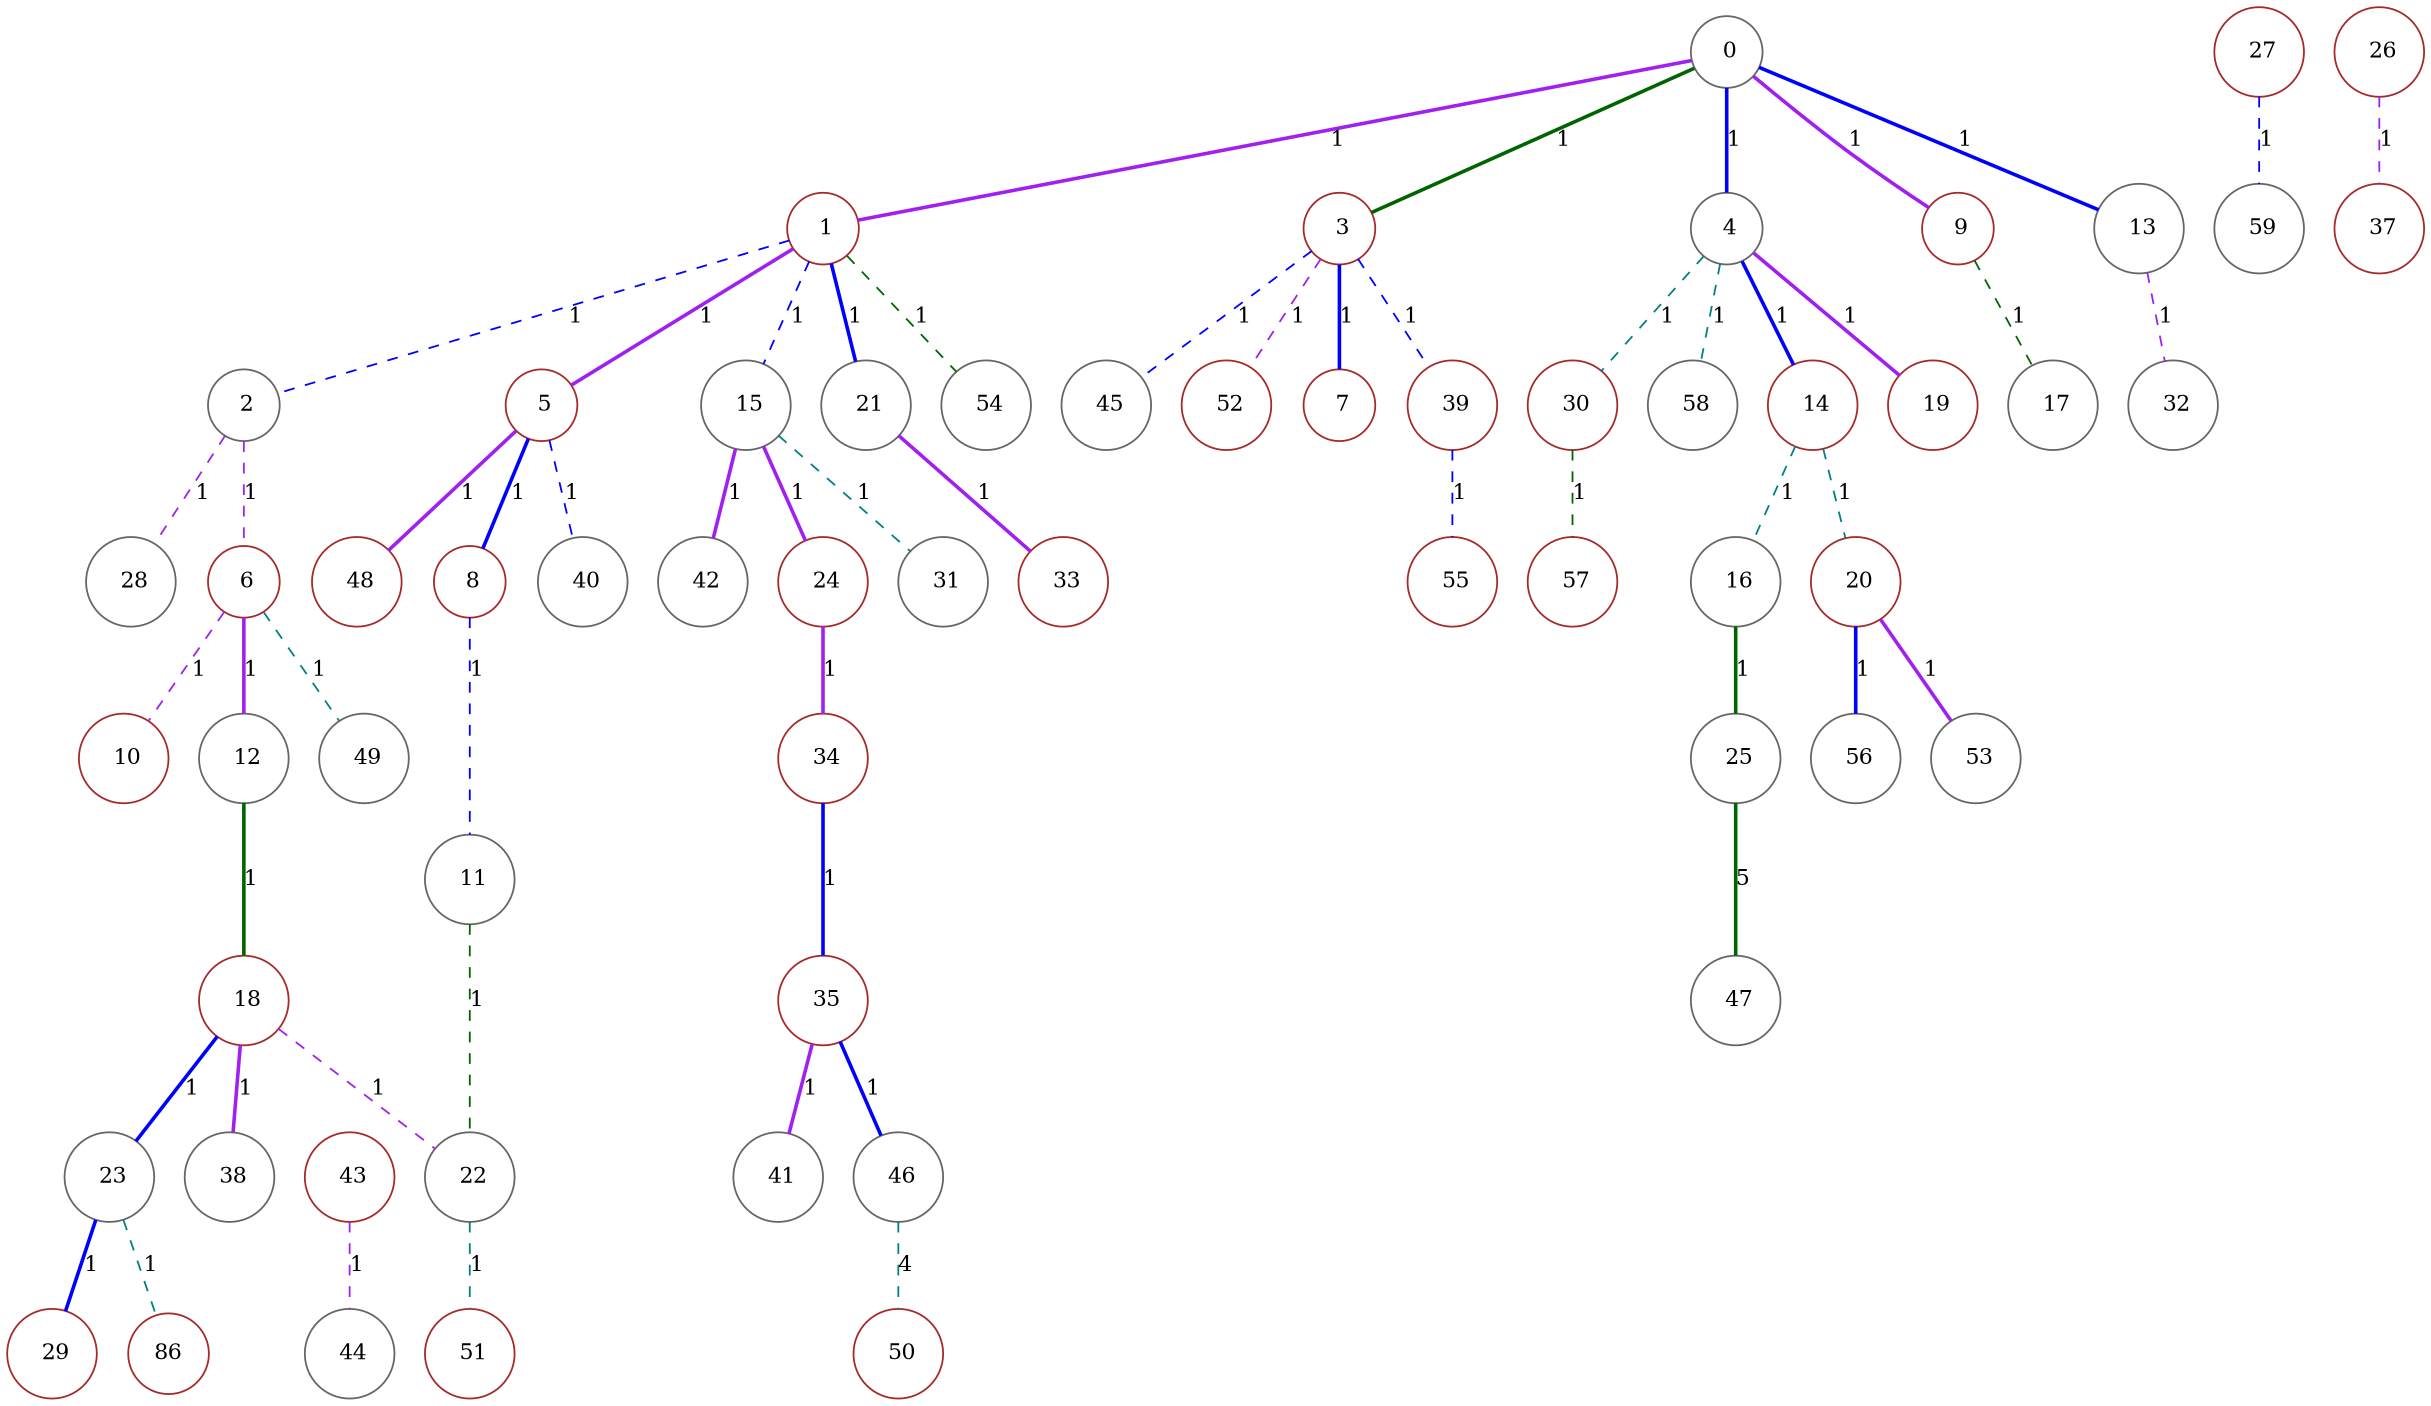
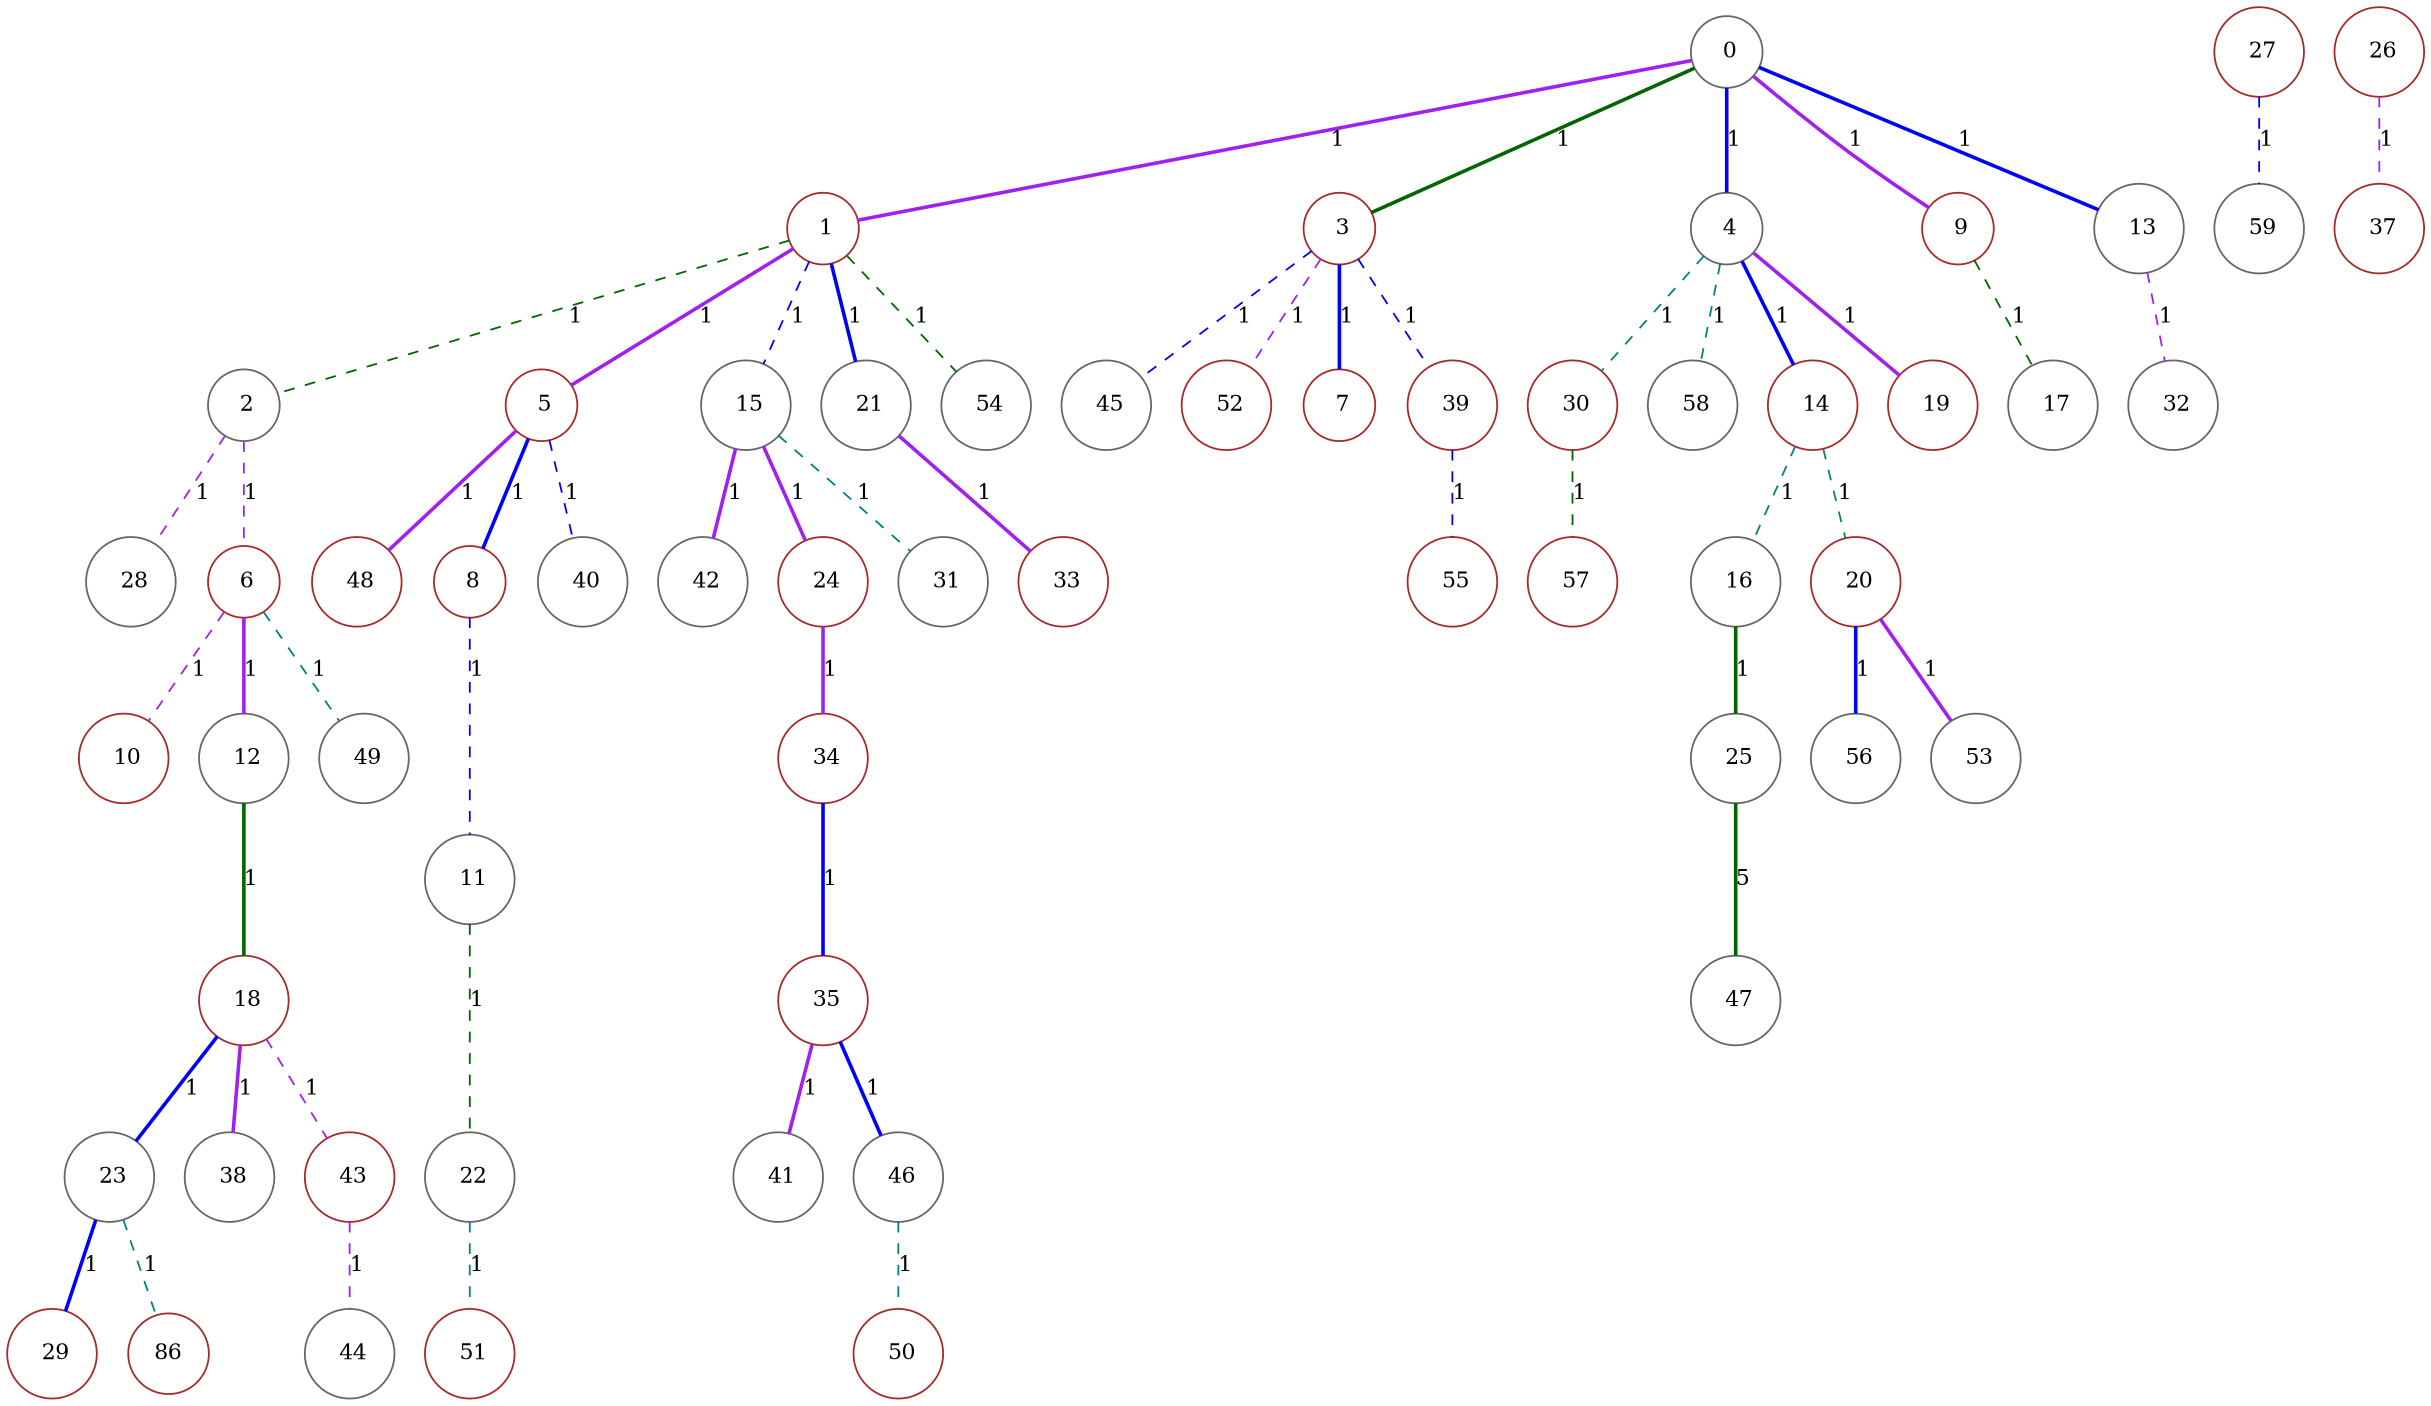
edge "1" -- "2": color blue -> darkgreen
edge "18" -- "22": now "18" -- "43"
edge "46" -- "50": label "4" -> "1"
